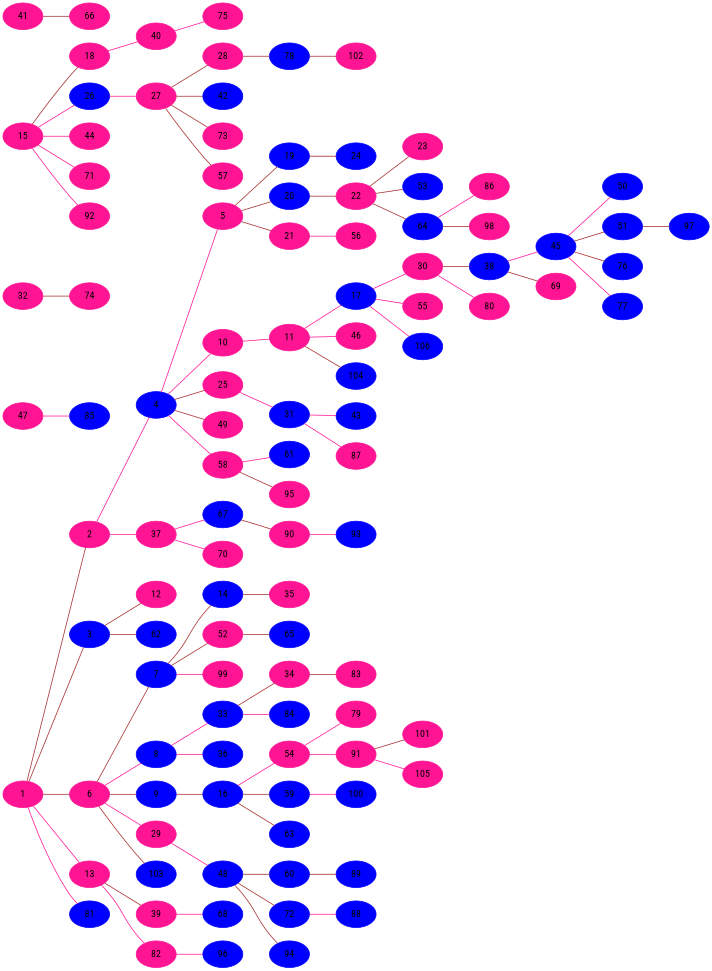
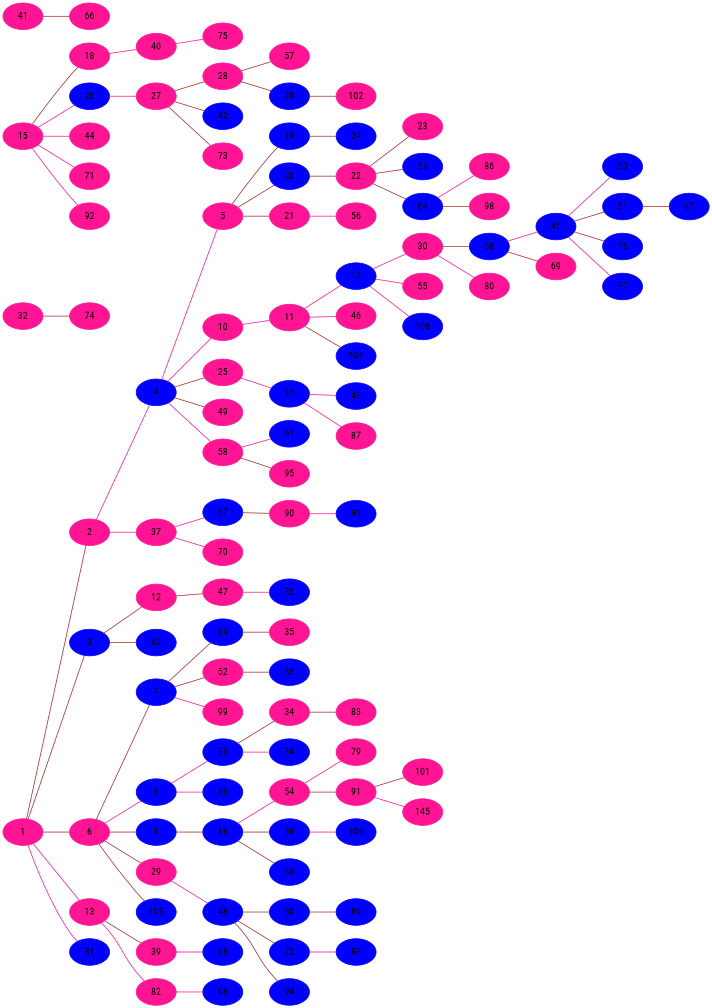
edge "27" -- "57": now "28" -- "57"
edge "47" -- "12": added
edge "54" -- "91": color deeppink -> brown
node "105": label "105" -> "145"
edge "6" -- "29": color deeppink -> brown
